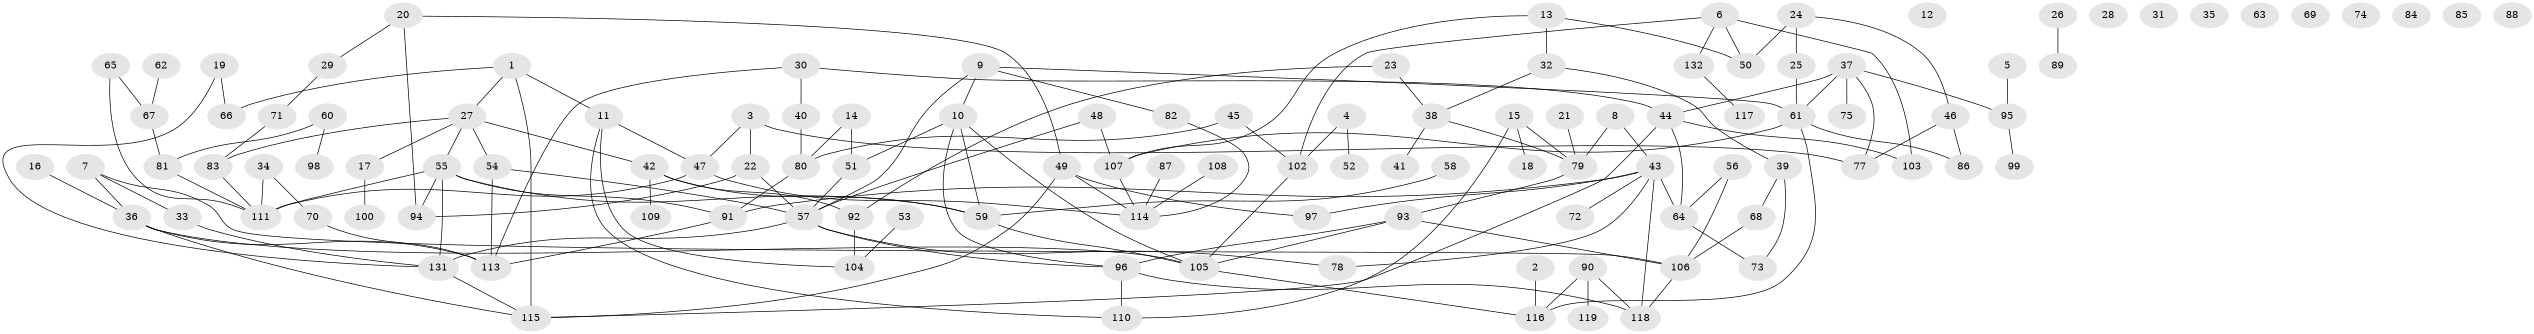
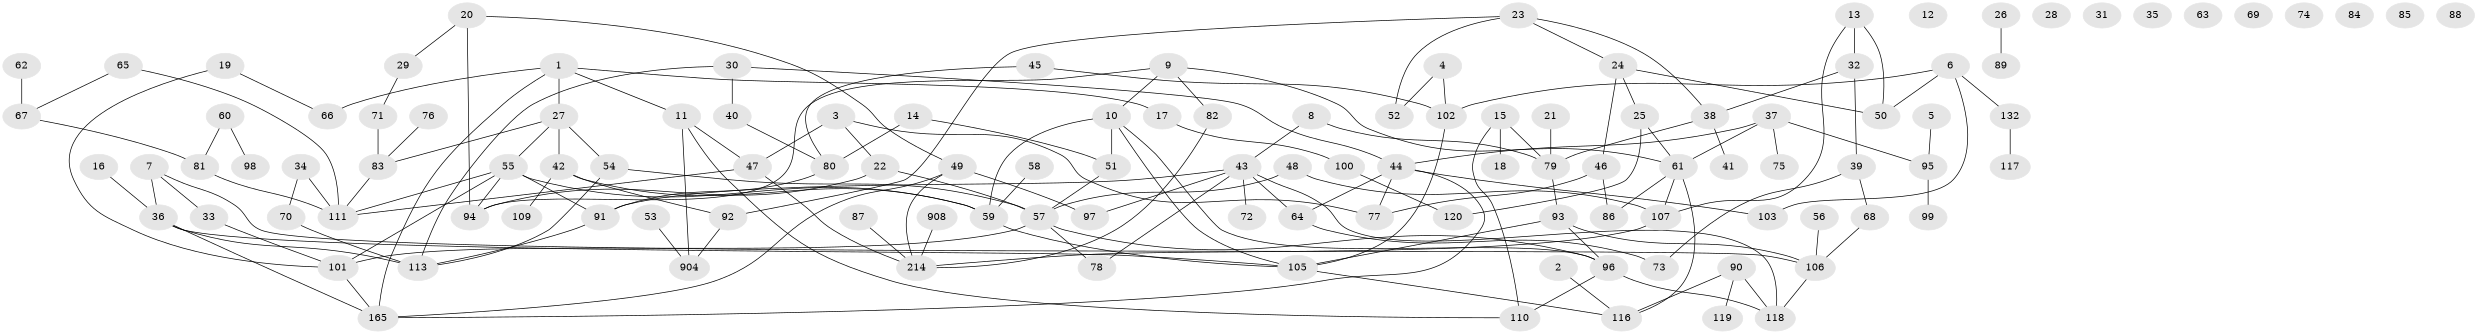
edge "23" -- "24": added
edge "23" -- "52": added
edge "37" -- "77": now "44" -- "77"
node "76": added
edge "27" -- "17": now "1" -- "17"
edge "9" -- "57": now "9" -- "94"
node "108": label "108" -> "908"
edge "56" -- "64": removed
node "114": label "114" -> "214"
node "120": added
node "131": label "131" -> "101"
node "104": label "104" -> "904"
node "115": label "115" -> "165"
